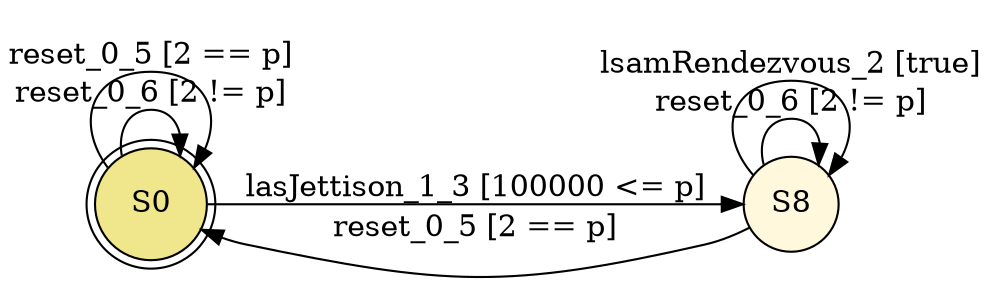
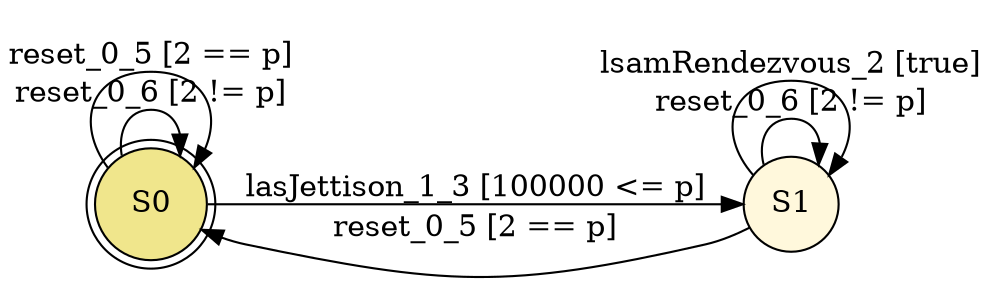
node "S8": label "S8" -> "S1"
